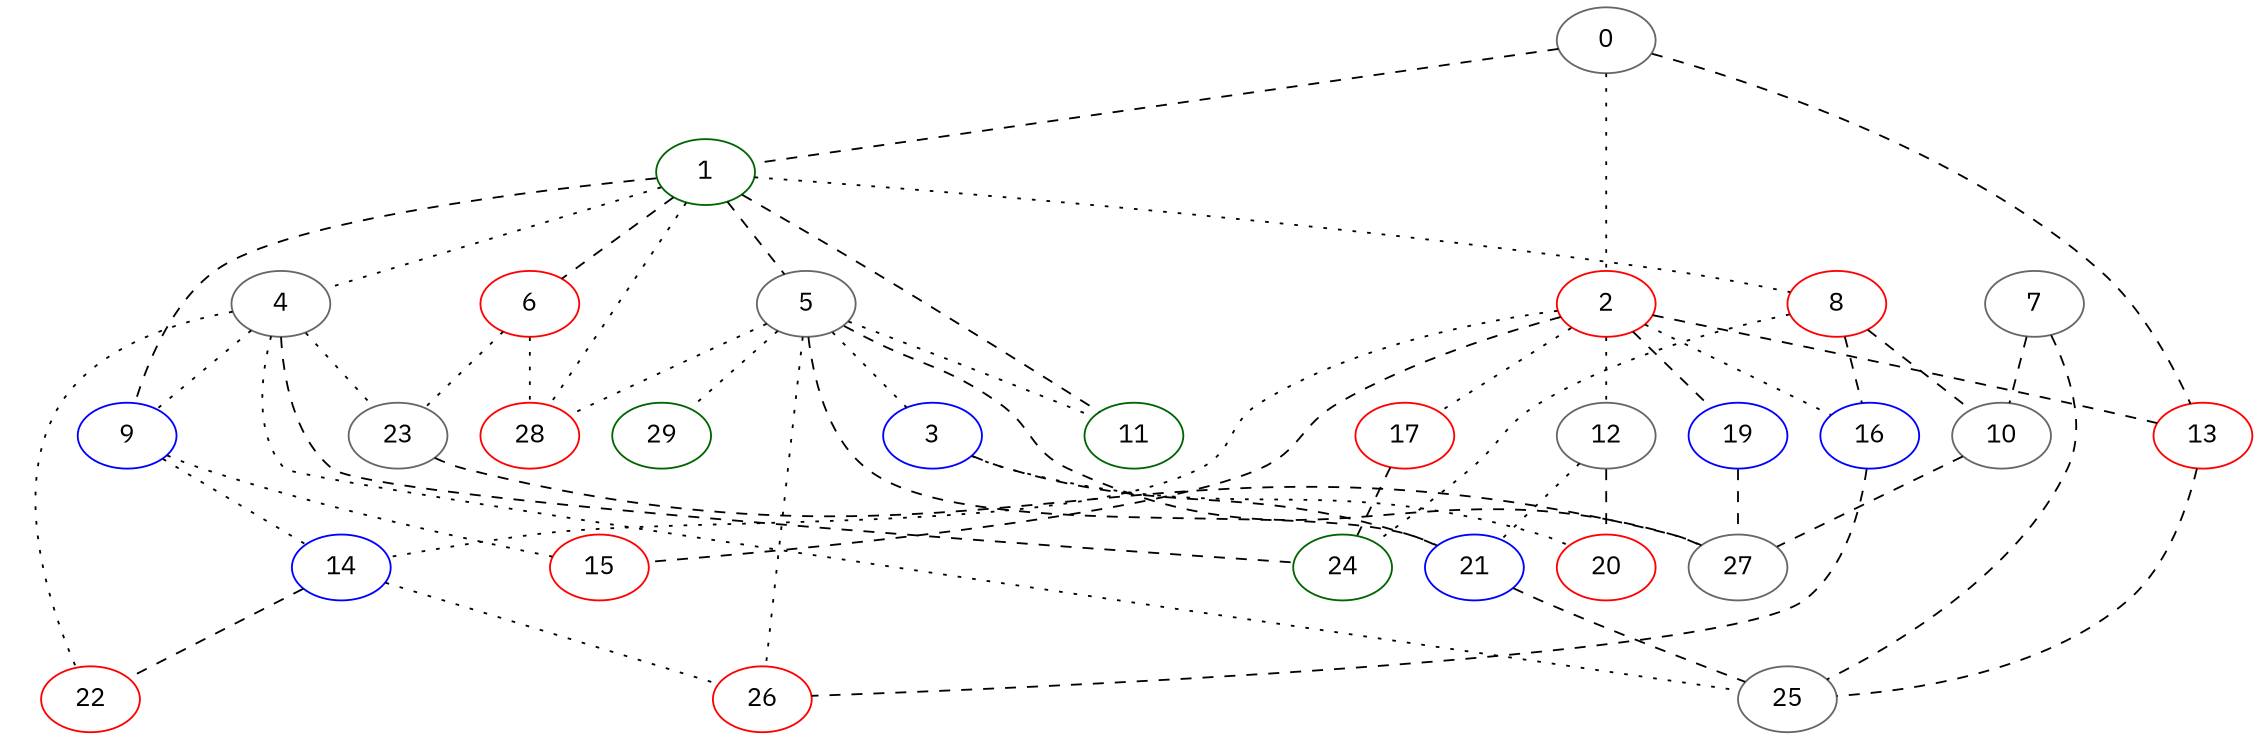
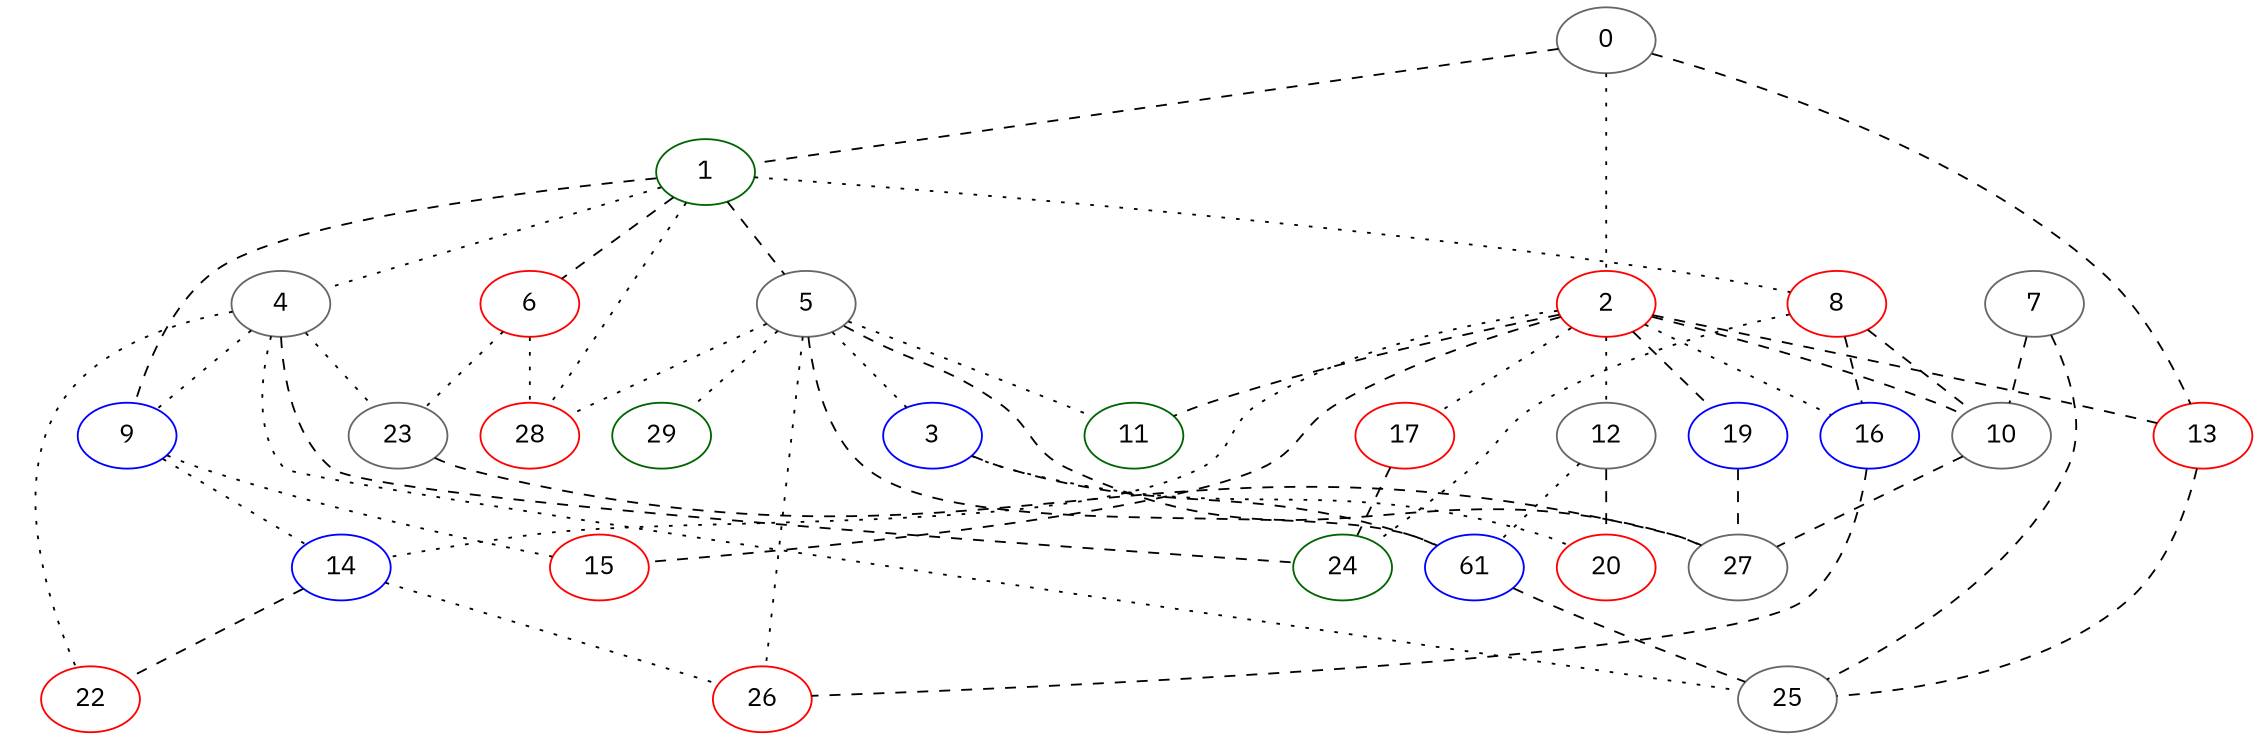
edge "1" -- "11": now "2" -- "11"
edge "2" -- "10": added
node "21": label "21" -> "61"
